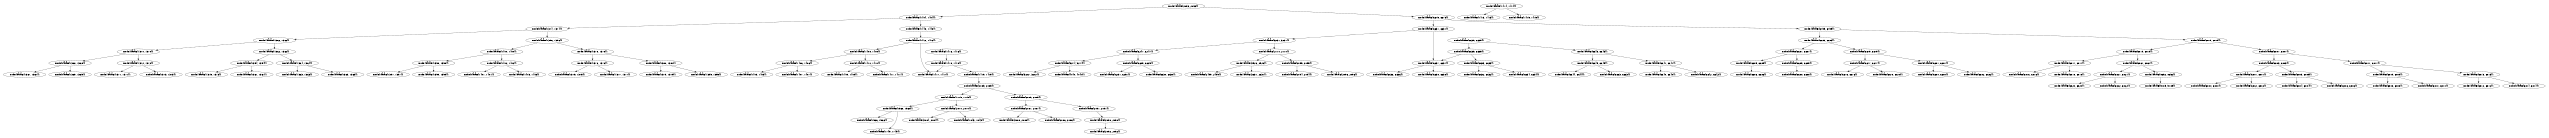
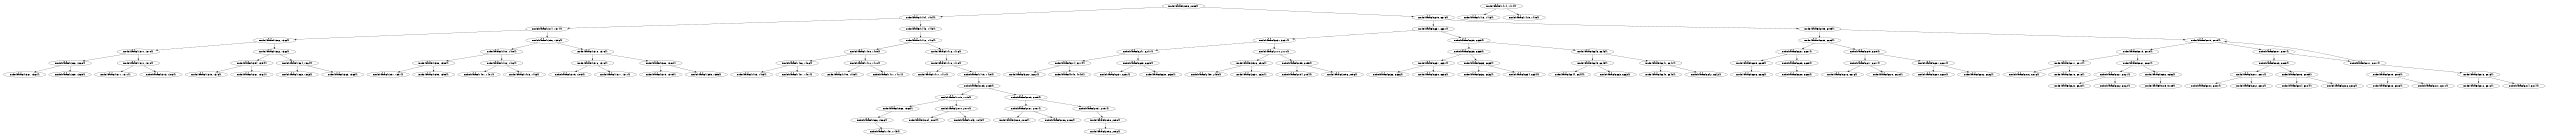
edge "Node{data=[6631, 6631]}" -> "Node{data=[6637, 6637]}": now "Node{data=[6631, 6631]}" -> "Node{data=[6639, 6639]}"
edge "Node{data=[1412, 1412]}" -> "Node{data=[1417, 1417]}": now "Node{data=[1412, 1412]}" -> "Node{data=[1416, 1416]}"
edge "Node{data=[6811, 6811]}" -> "Node{data=[6809, 6809]}": now "Node{data=[6811, 6811]}" -> "Node{data=[6815, 6815]}"
edge "Node{data=[1568, 1568]}" -> "Node{data=[1749, 1749]}": now "Node{data=[1566, 1566]}" -> "Node{data=[1749, 1749]}"
